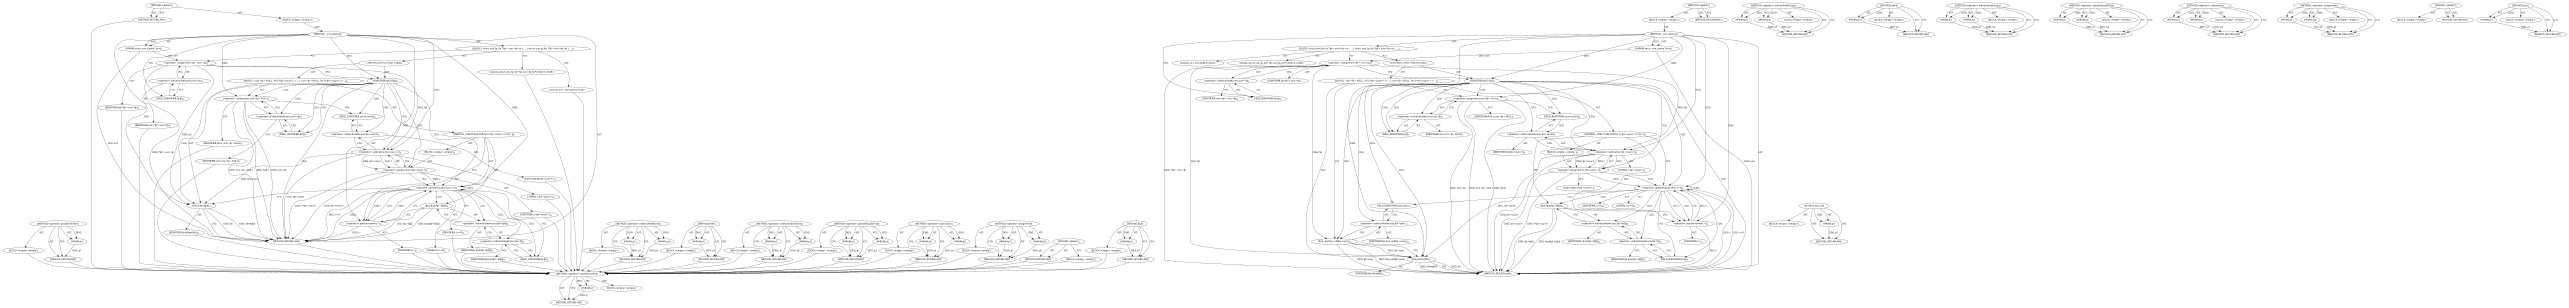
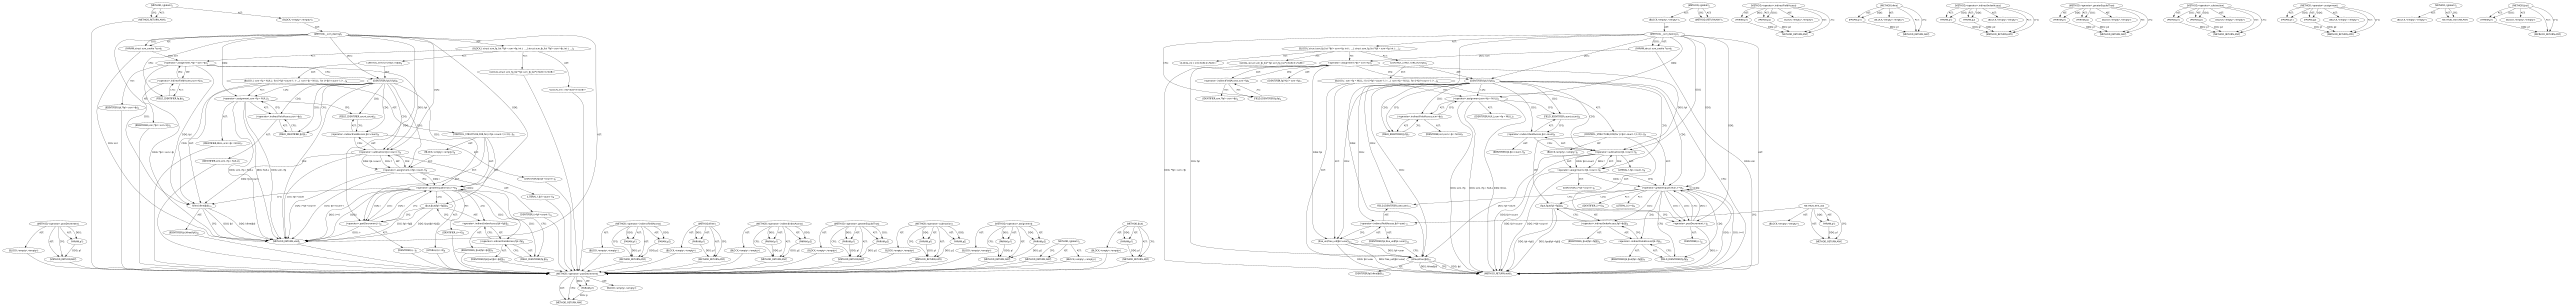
edge "(FIELD_IDENTIFIER,user,user)" -> "(<operator>.indirectFieldAccess,fpl->user)": now "(METHOD,free_uid)" -> "(<operator>.indirectFieldAccess,fpl->user)"
